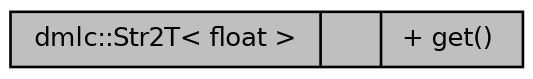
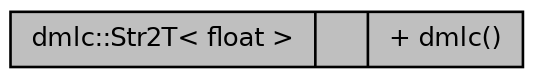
node "dmlc::Str2T< float >": text "+ get()" -> "+ dmlc()"
